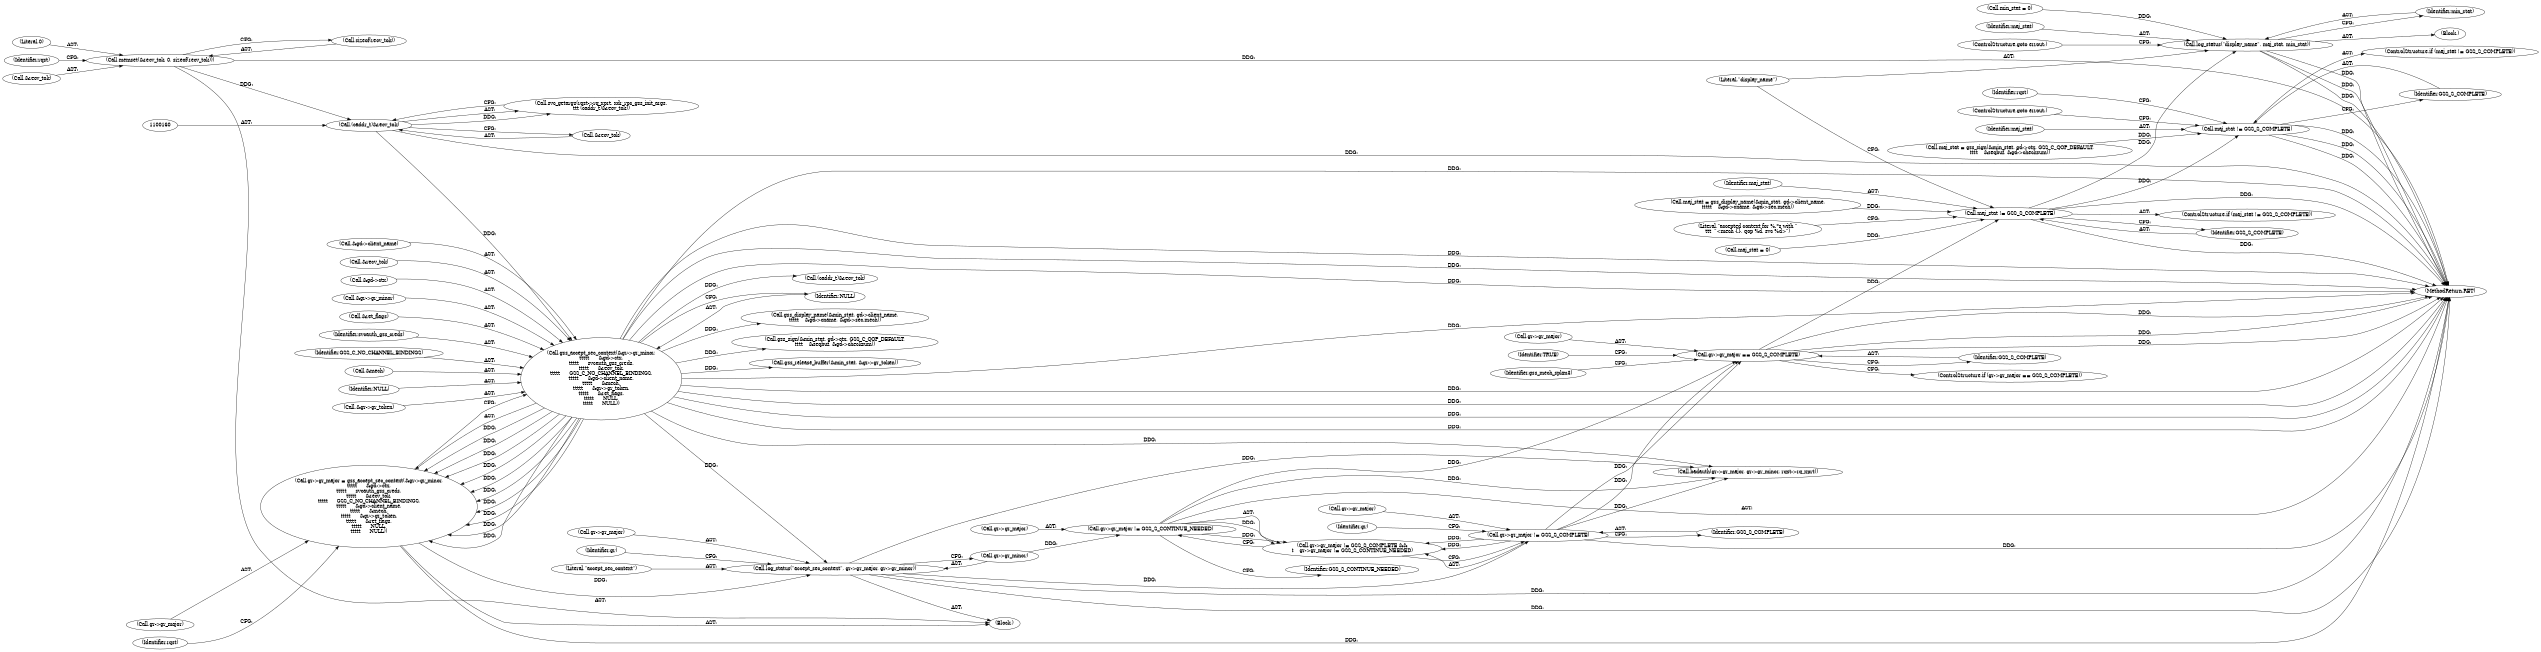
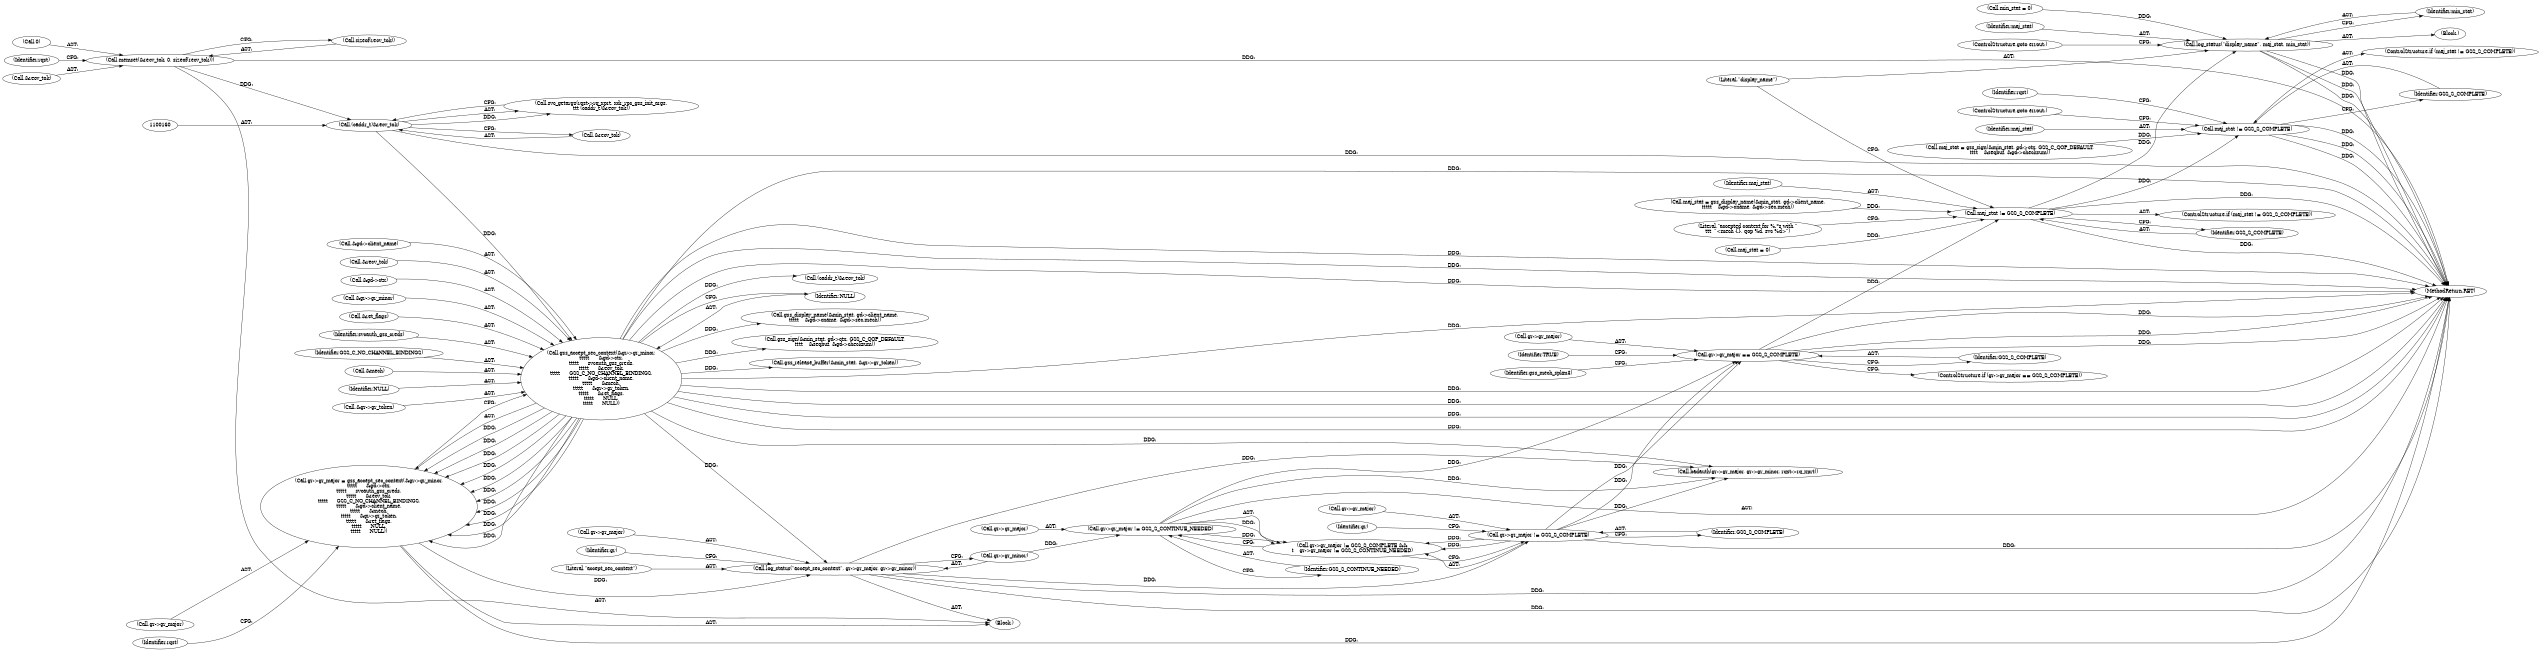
node "(Literal,0)": label "(Literal,0)" -> "(Call,0)"
edge "(Identifier,GSS_S_CONTINUE_NEEDED)" -> "(Call,gr->gr_major != GSS_S_CONTINUE_NEEDED)": added, label "AST:"
